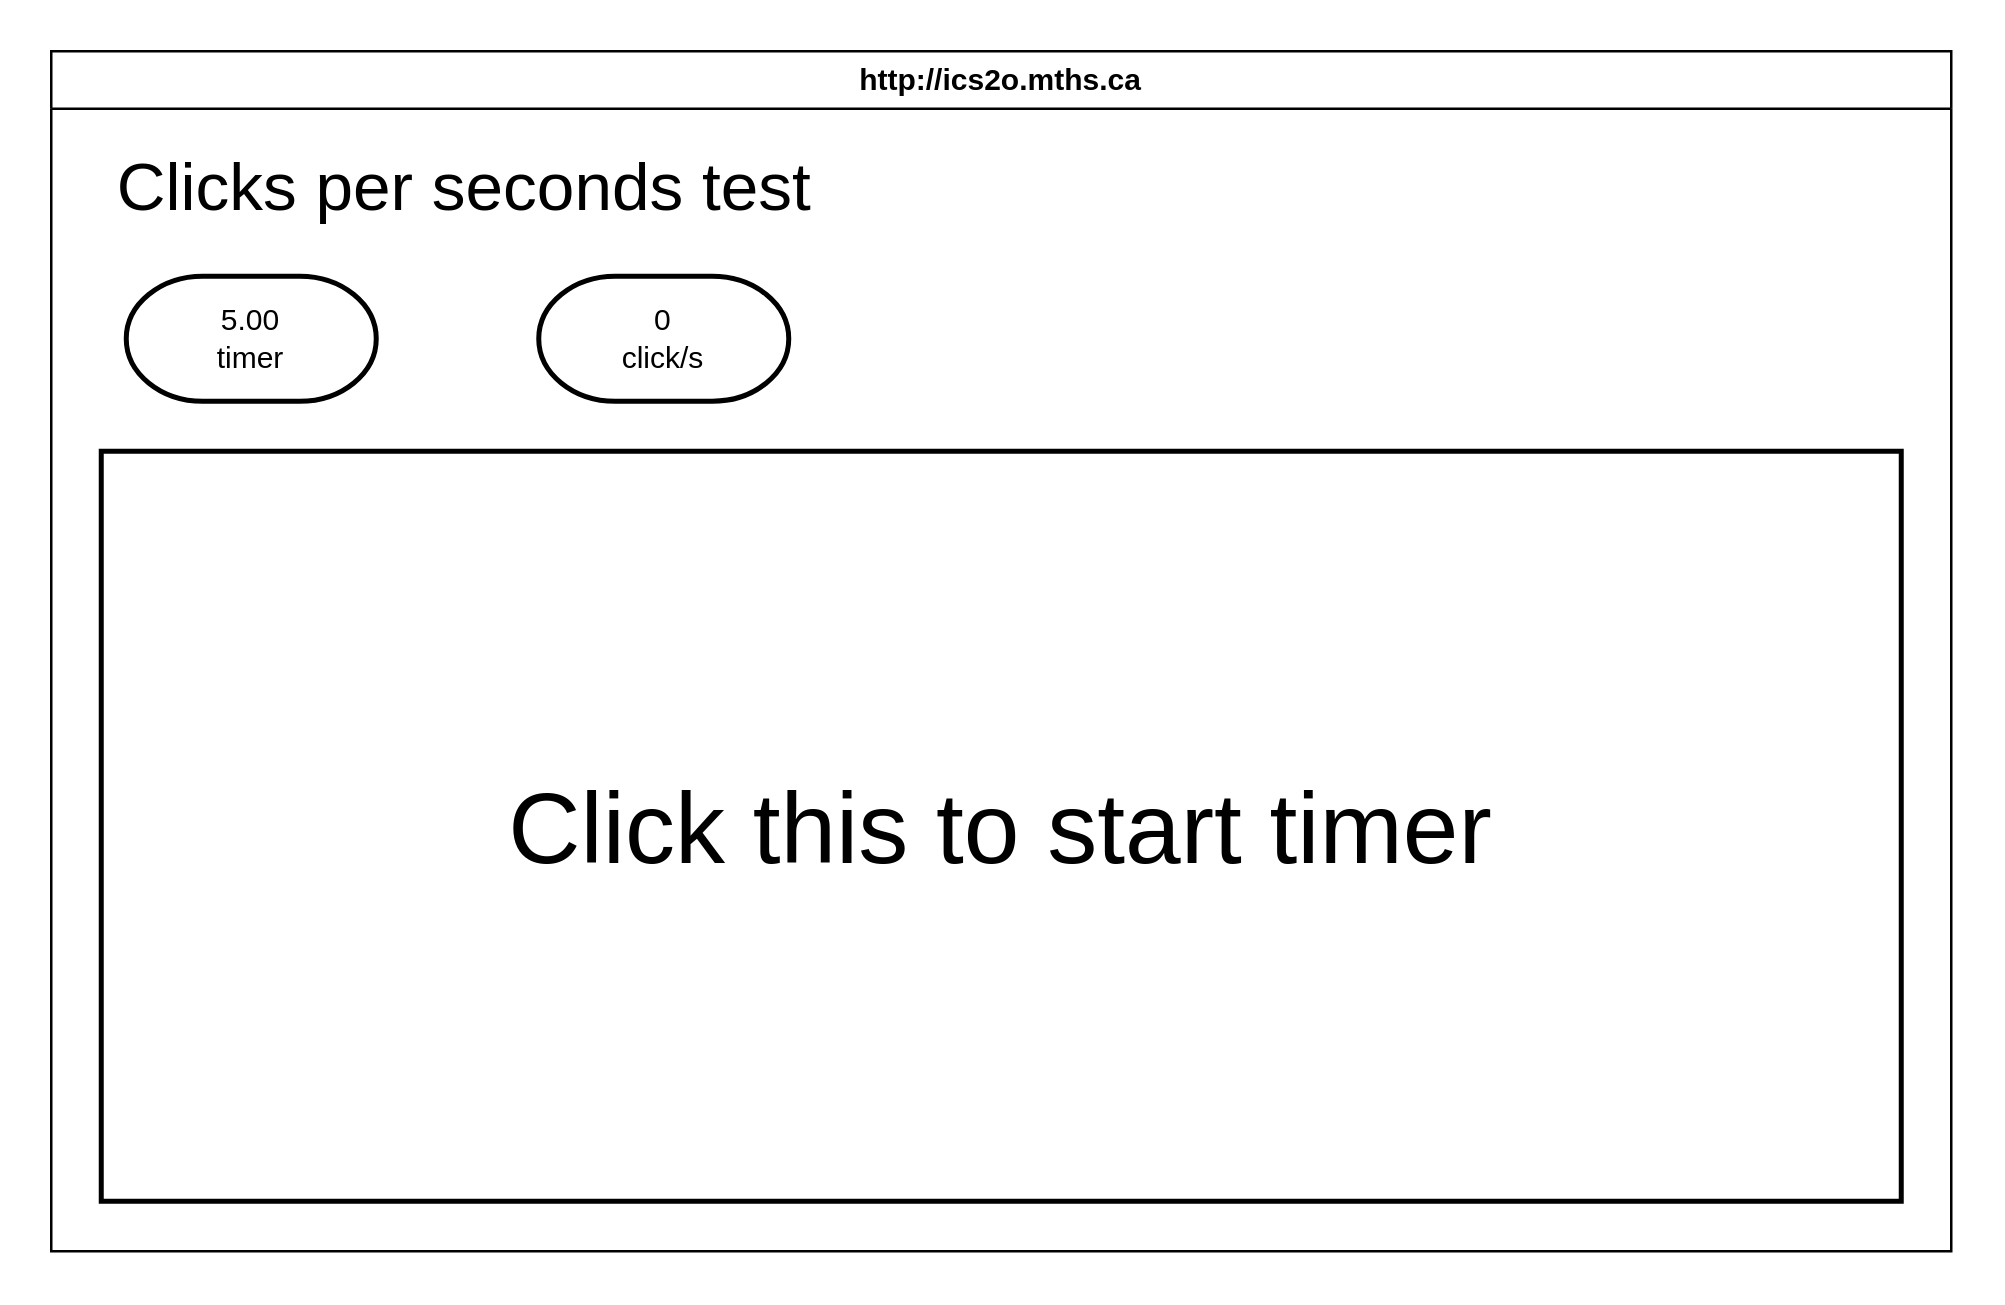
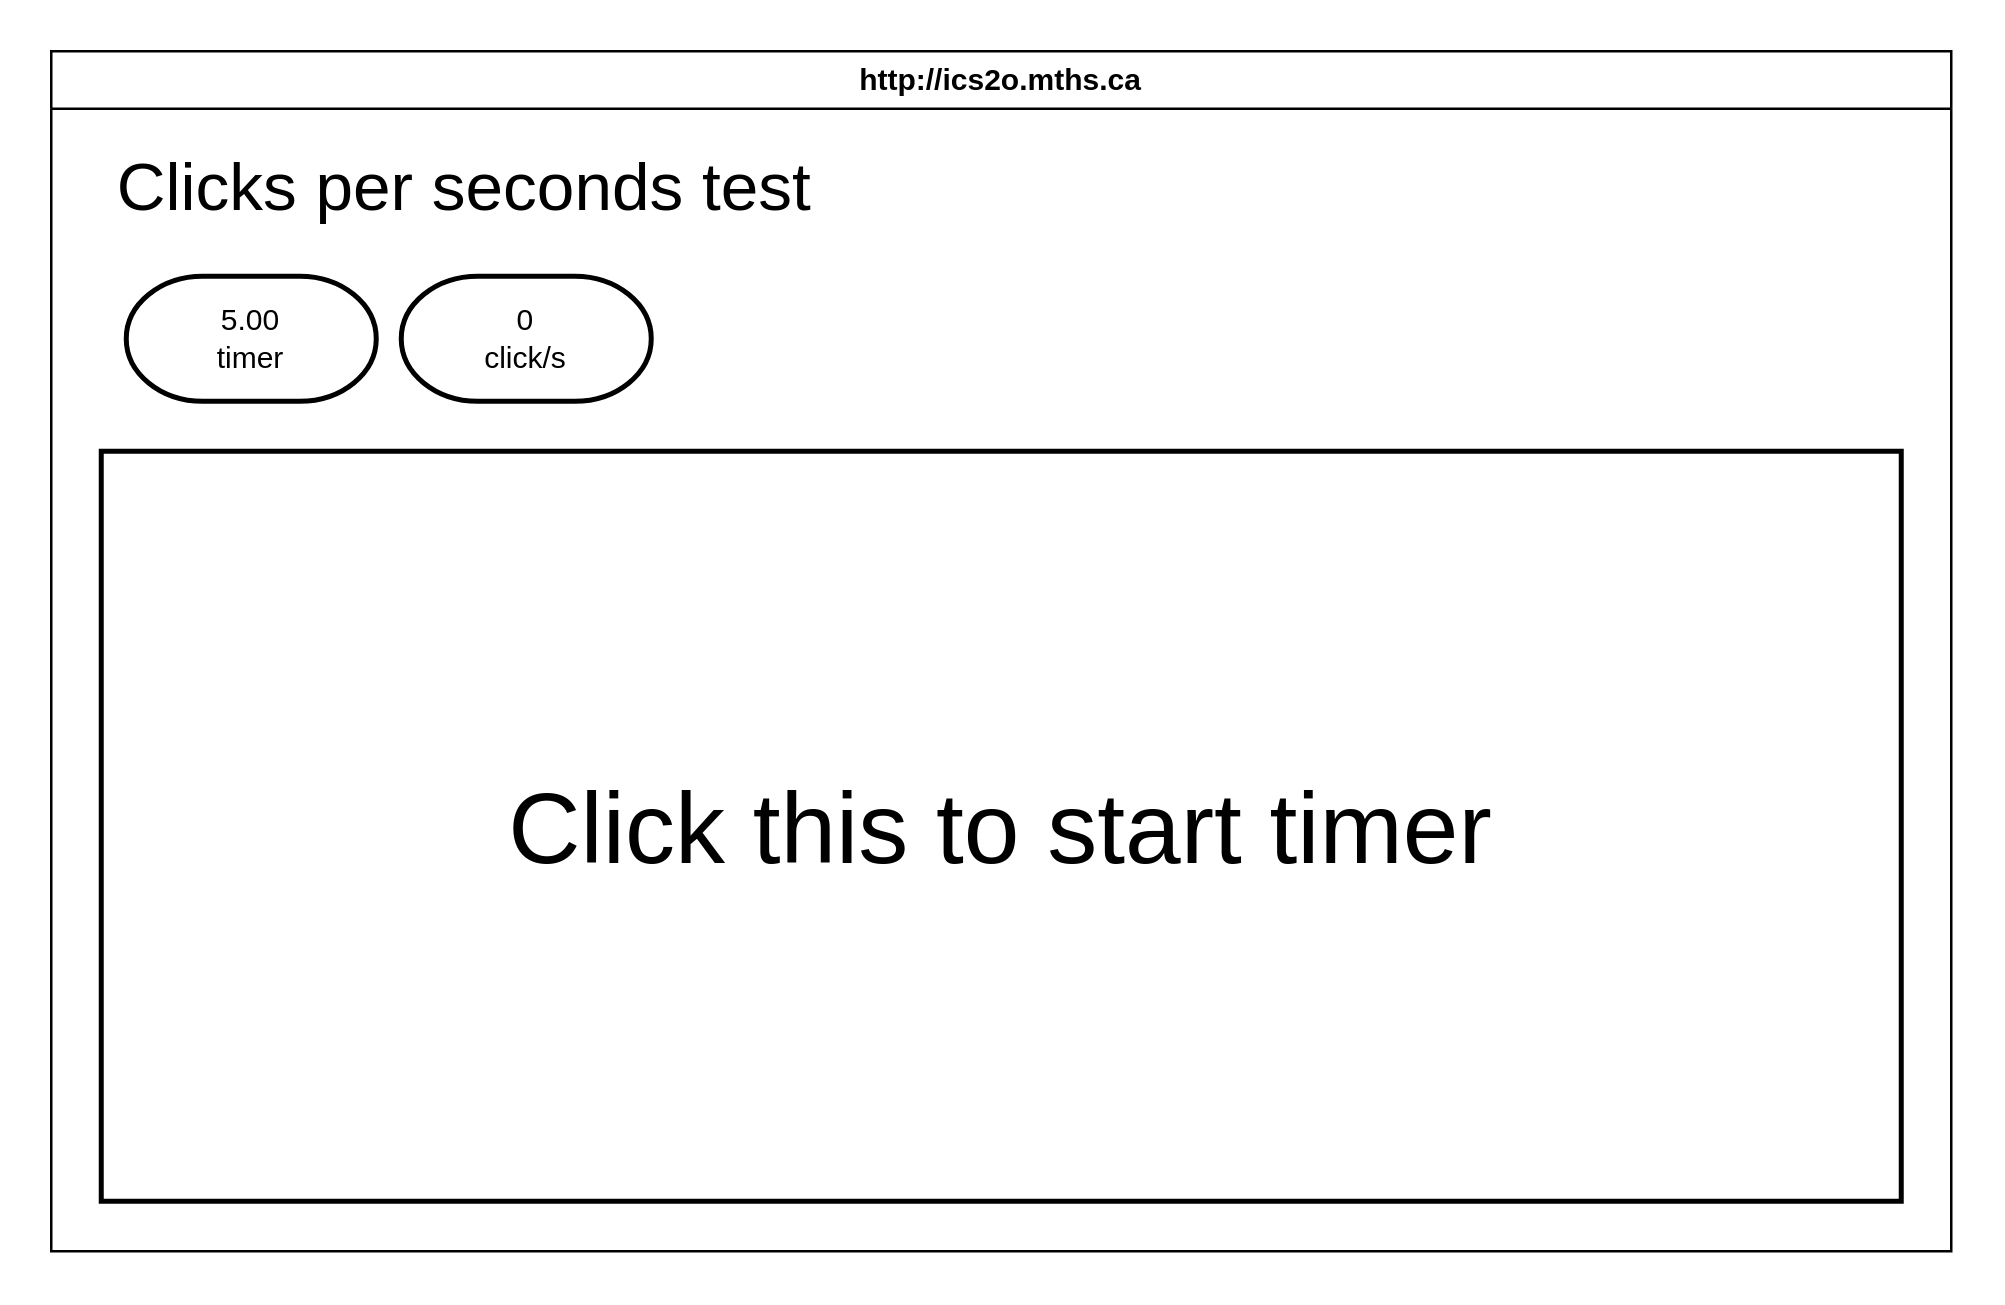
node "0 click/s": moved (664, 339) -> (526, 339)
